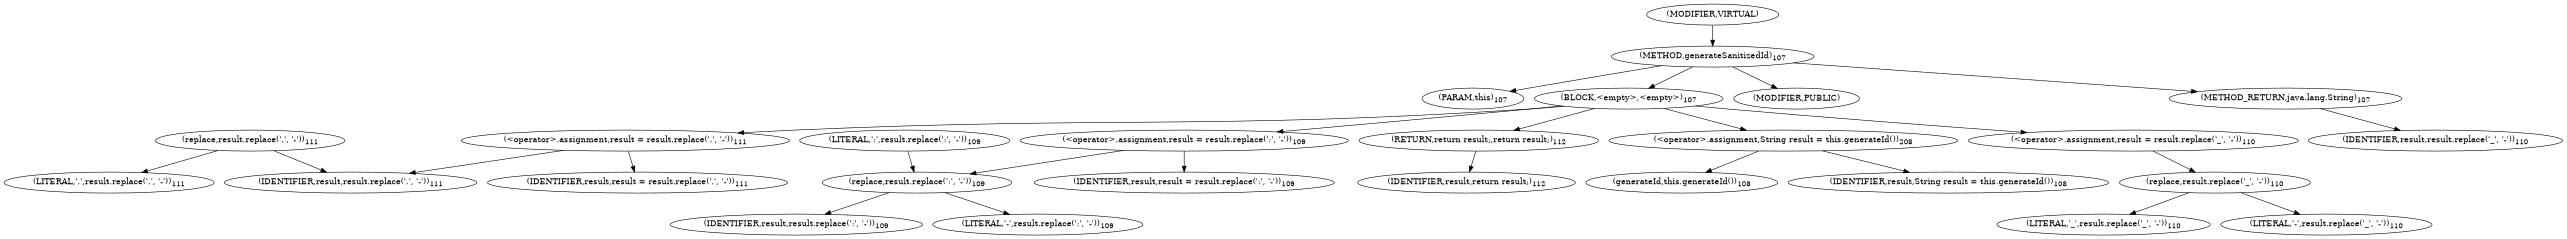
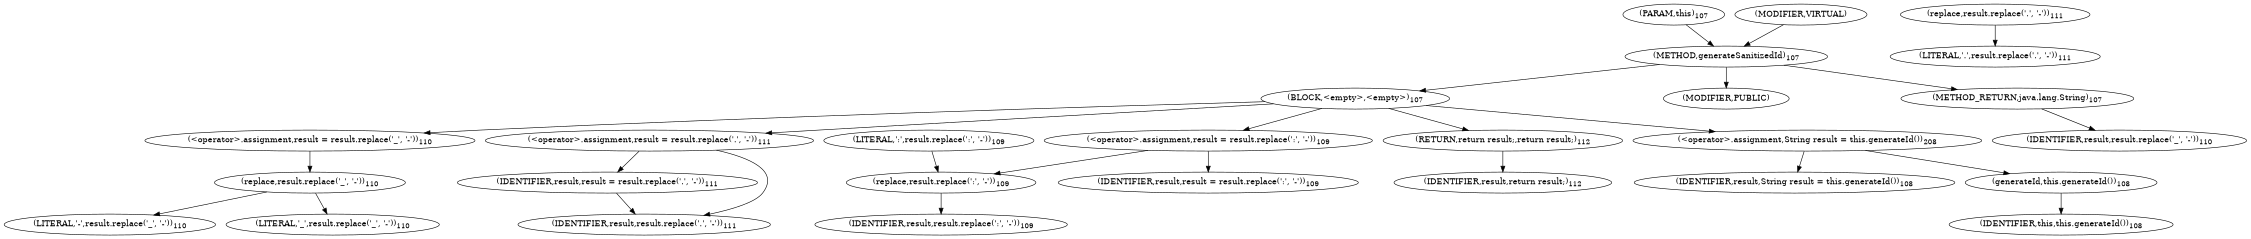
edge "(METHOD,generateSanitizedId)" -> "(PARAM,this)": reversed
edge "(replace,result.replace('.', '-'))" -> "(IDENTIFIER,result,result.replace('.', '-'))": now "(IDENTIFIER,result,result = result.replace('.', '-'))" -> "(IDENTIFIER,result,result.replace('.', '-'))"
node "(LITERAL,'-',result.replace(':', '-'))": removed
node "(IDENTIFIER,this,this.generateId())": added
